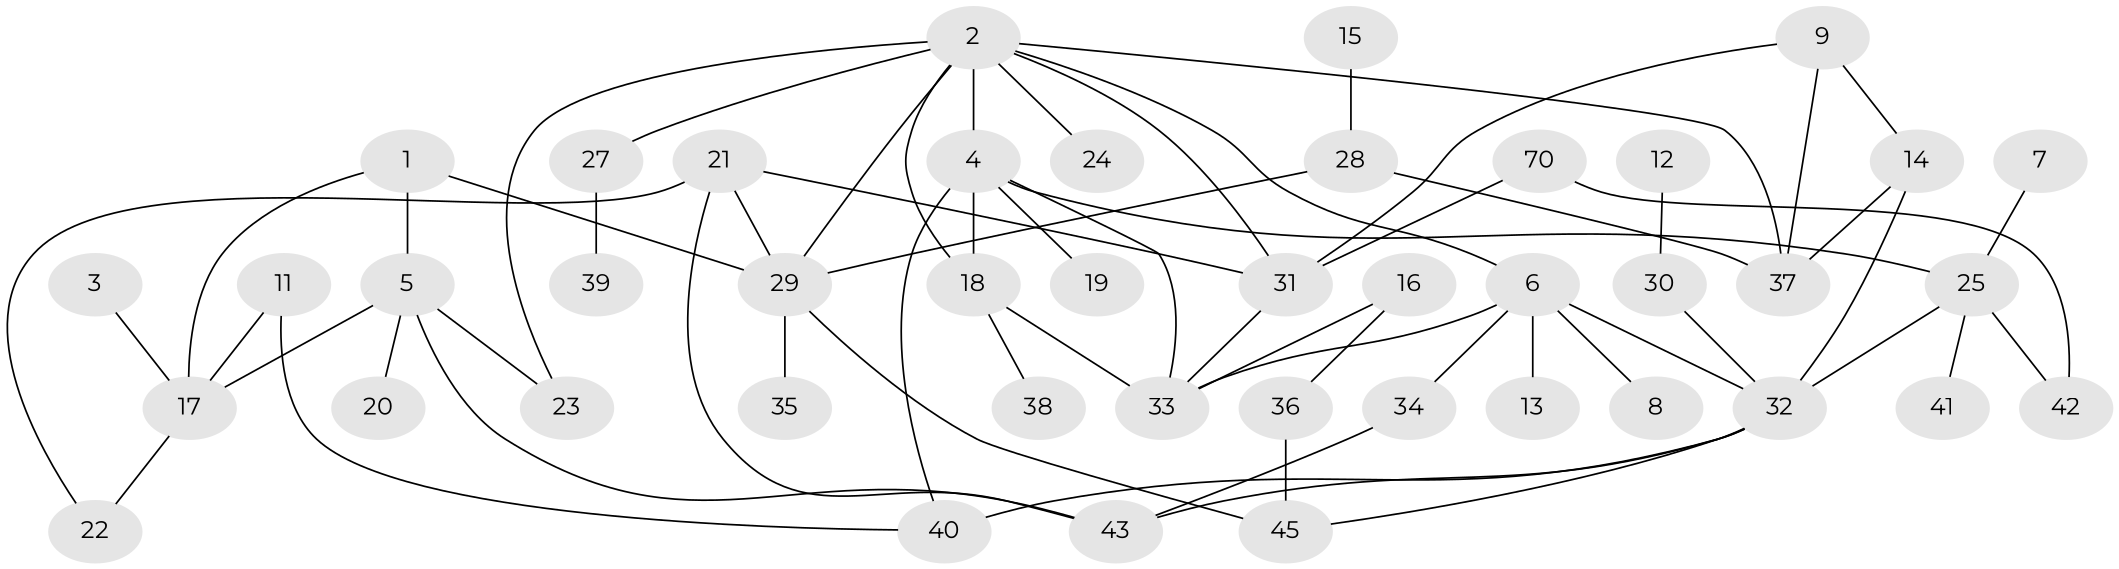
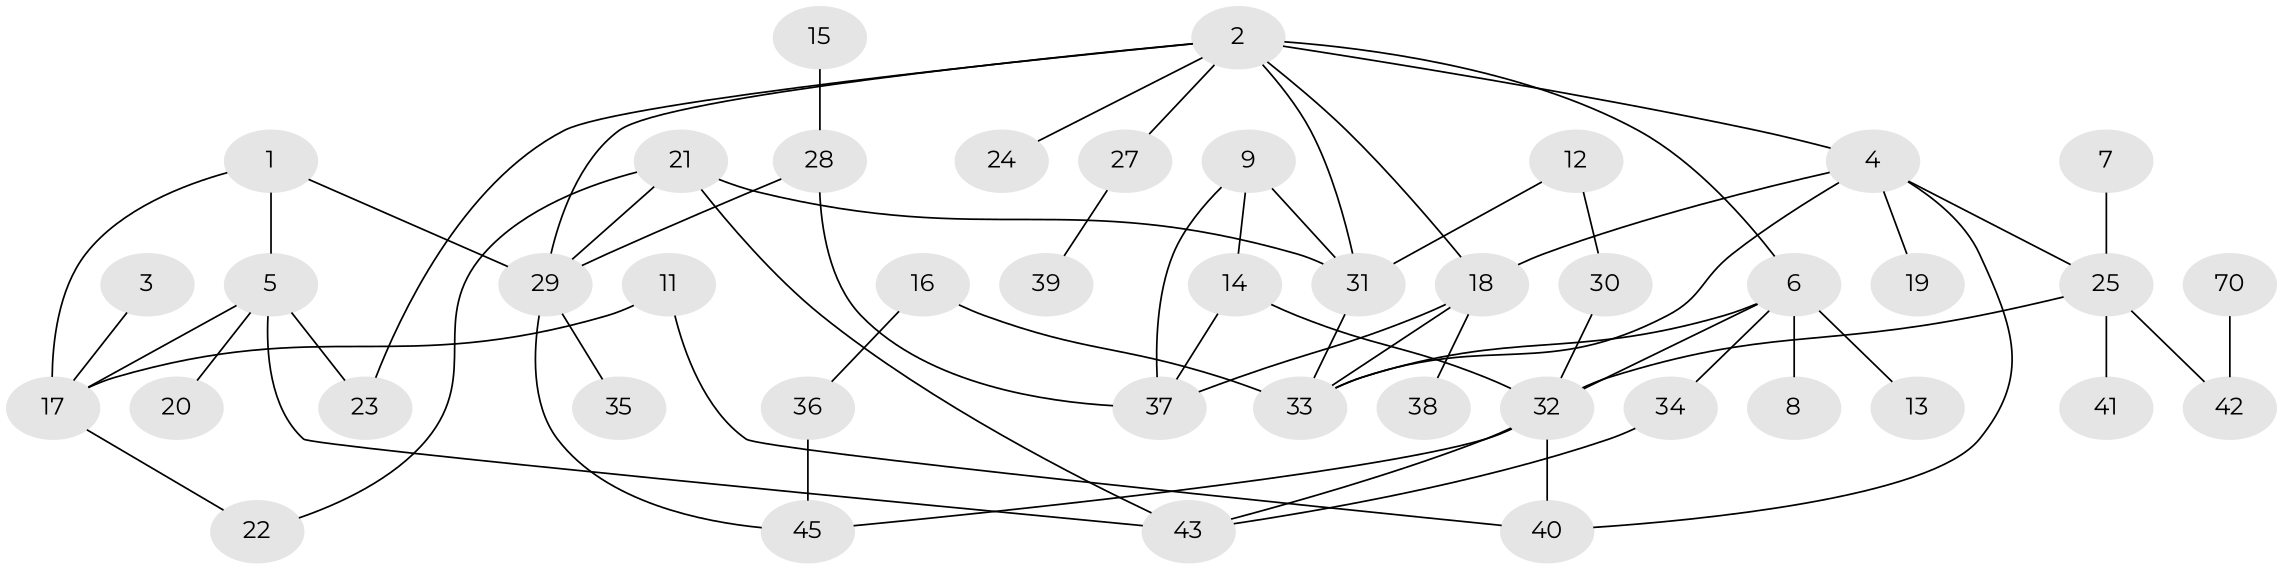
edge "2" -- "37": now "18" -- "37"
edge "70" -- "31": now "12" -- "31"
